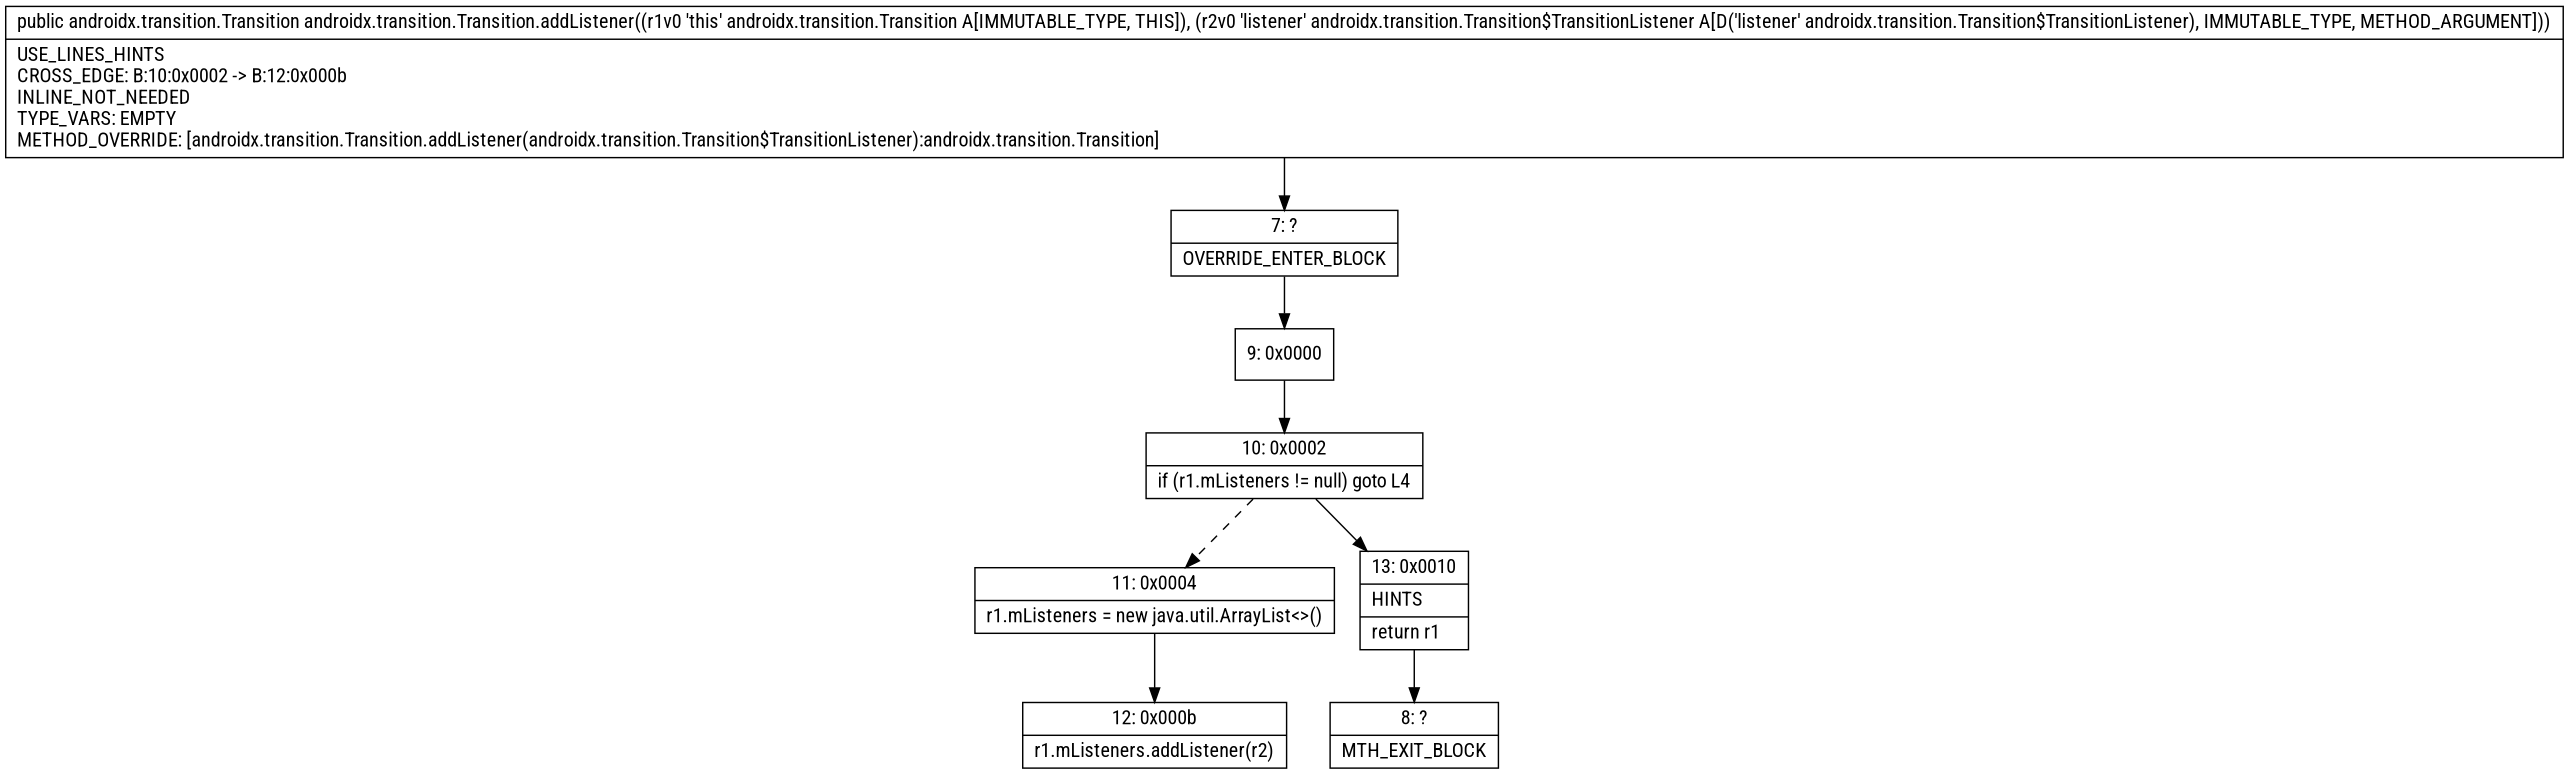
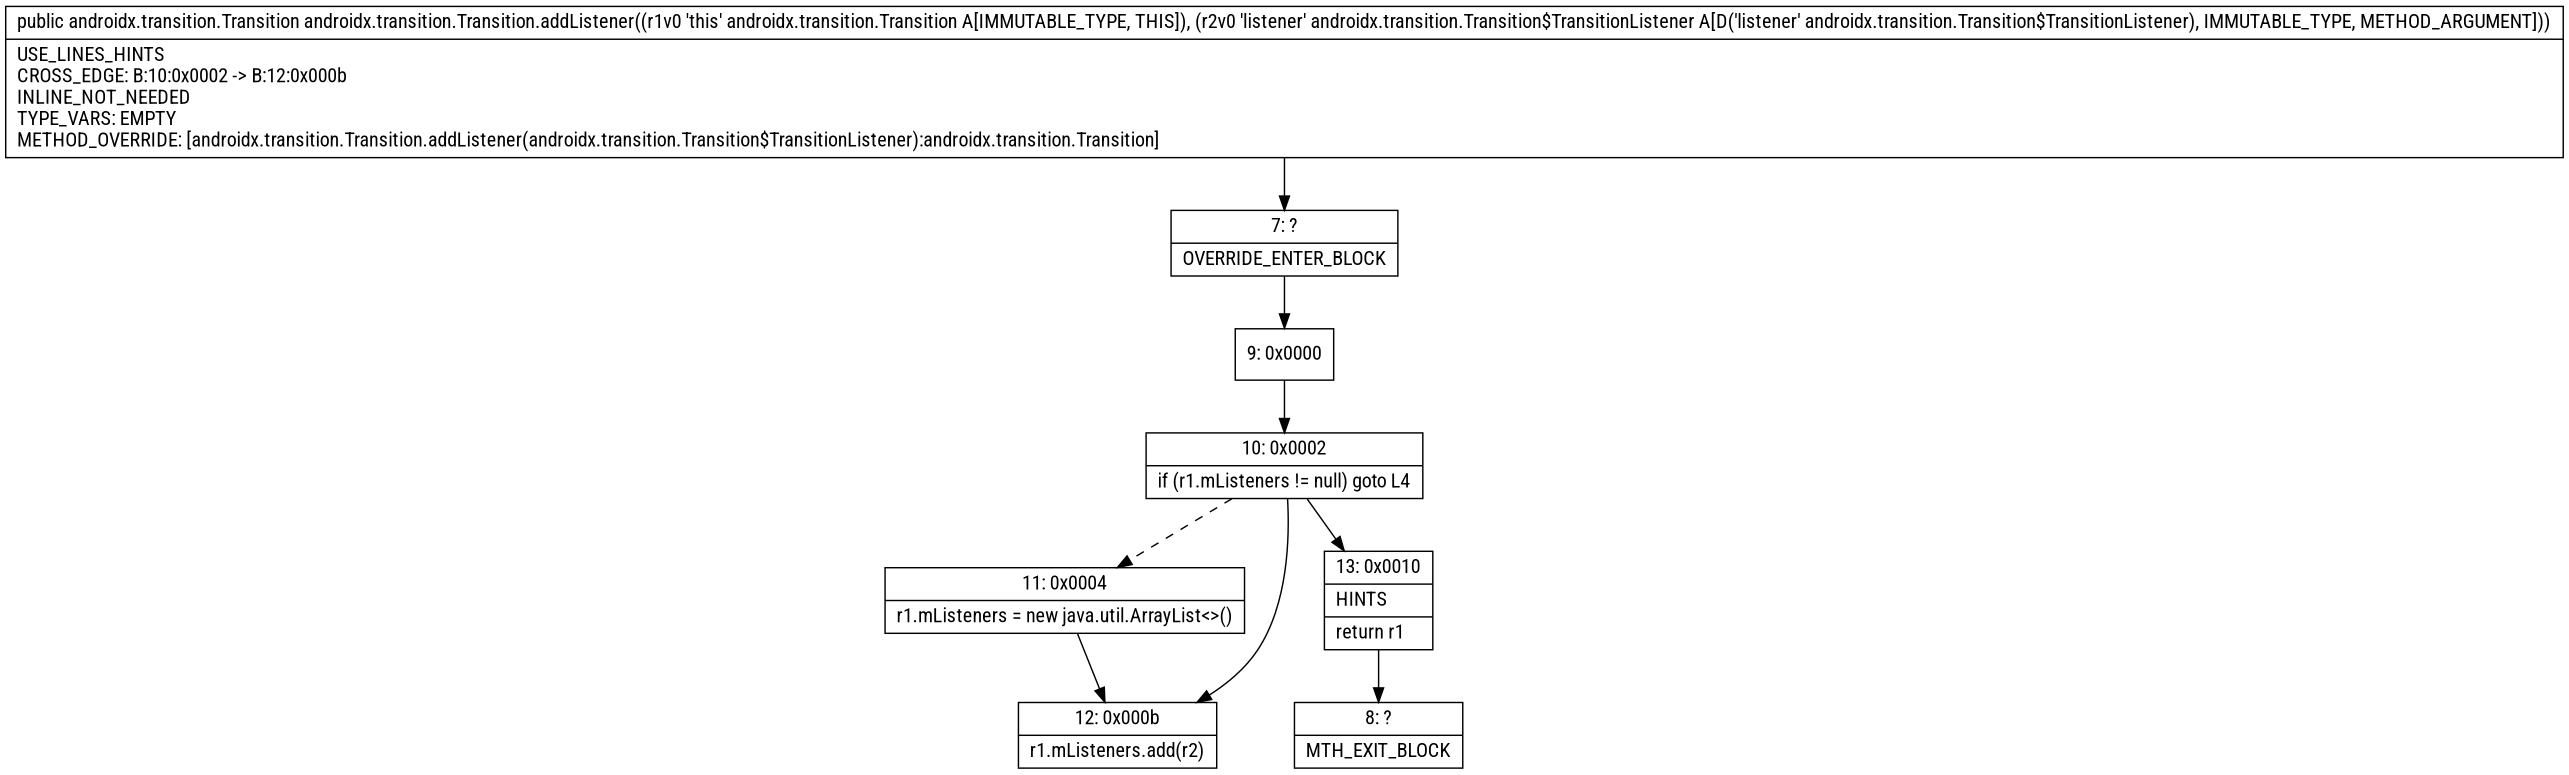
edge "10: 0x0002" -> "12: 0x000b": added
node "12: 0x000b": text "r1.mListeners.addListener(r2)" -> "r1.mListeners.add(r2)"
